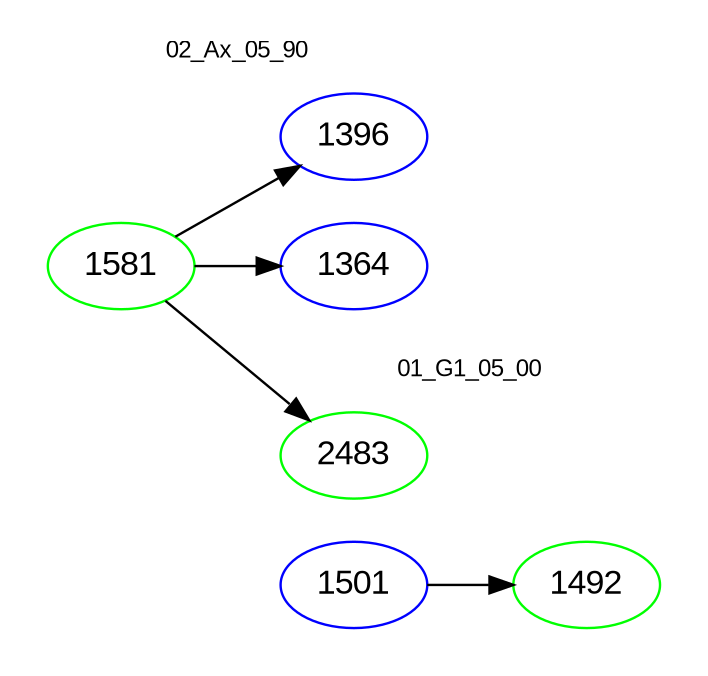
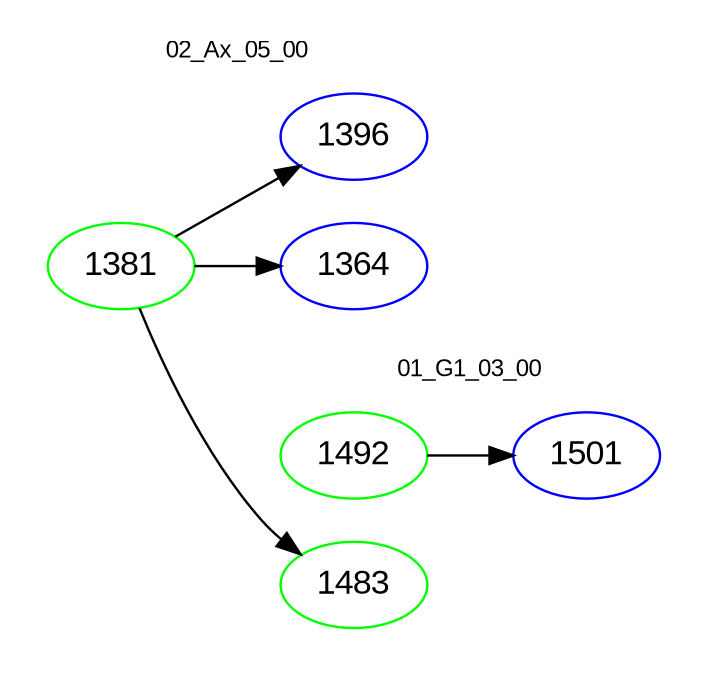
cluster "02_Ax_05_90": label "02_Ax_05_90" -> "02_Ax_05_00"
node "1581": label "1581" -> "1381"
cluster "01_G1_05_00": label "01_G1_05_00" -> "01_G1_03_00"
node "2483": label "2483" -> "1483"
edge "1501" -> "1492": reversed
